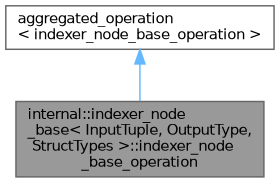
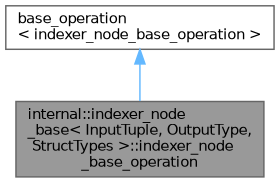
node "aggregated_operation < indexer_node_base_operation >": label "aggregated_operation < indexer_node_base_operation >" -> "base_operation < indexer_node_base_operation >"
